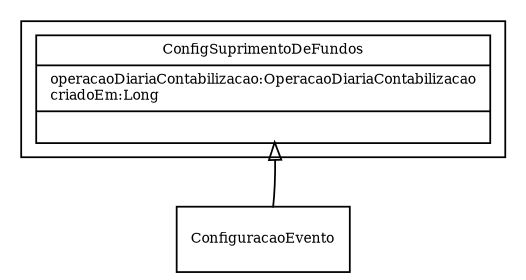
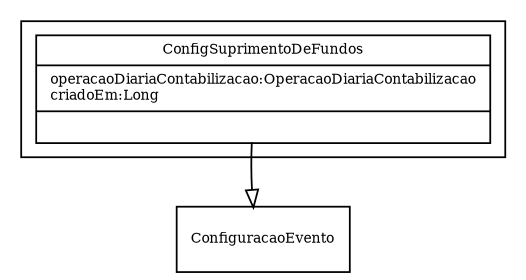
edge "ConfiguracaoEvento" -> "ConfigSuprimentoDeFundos": reversed
